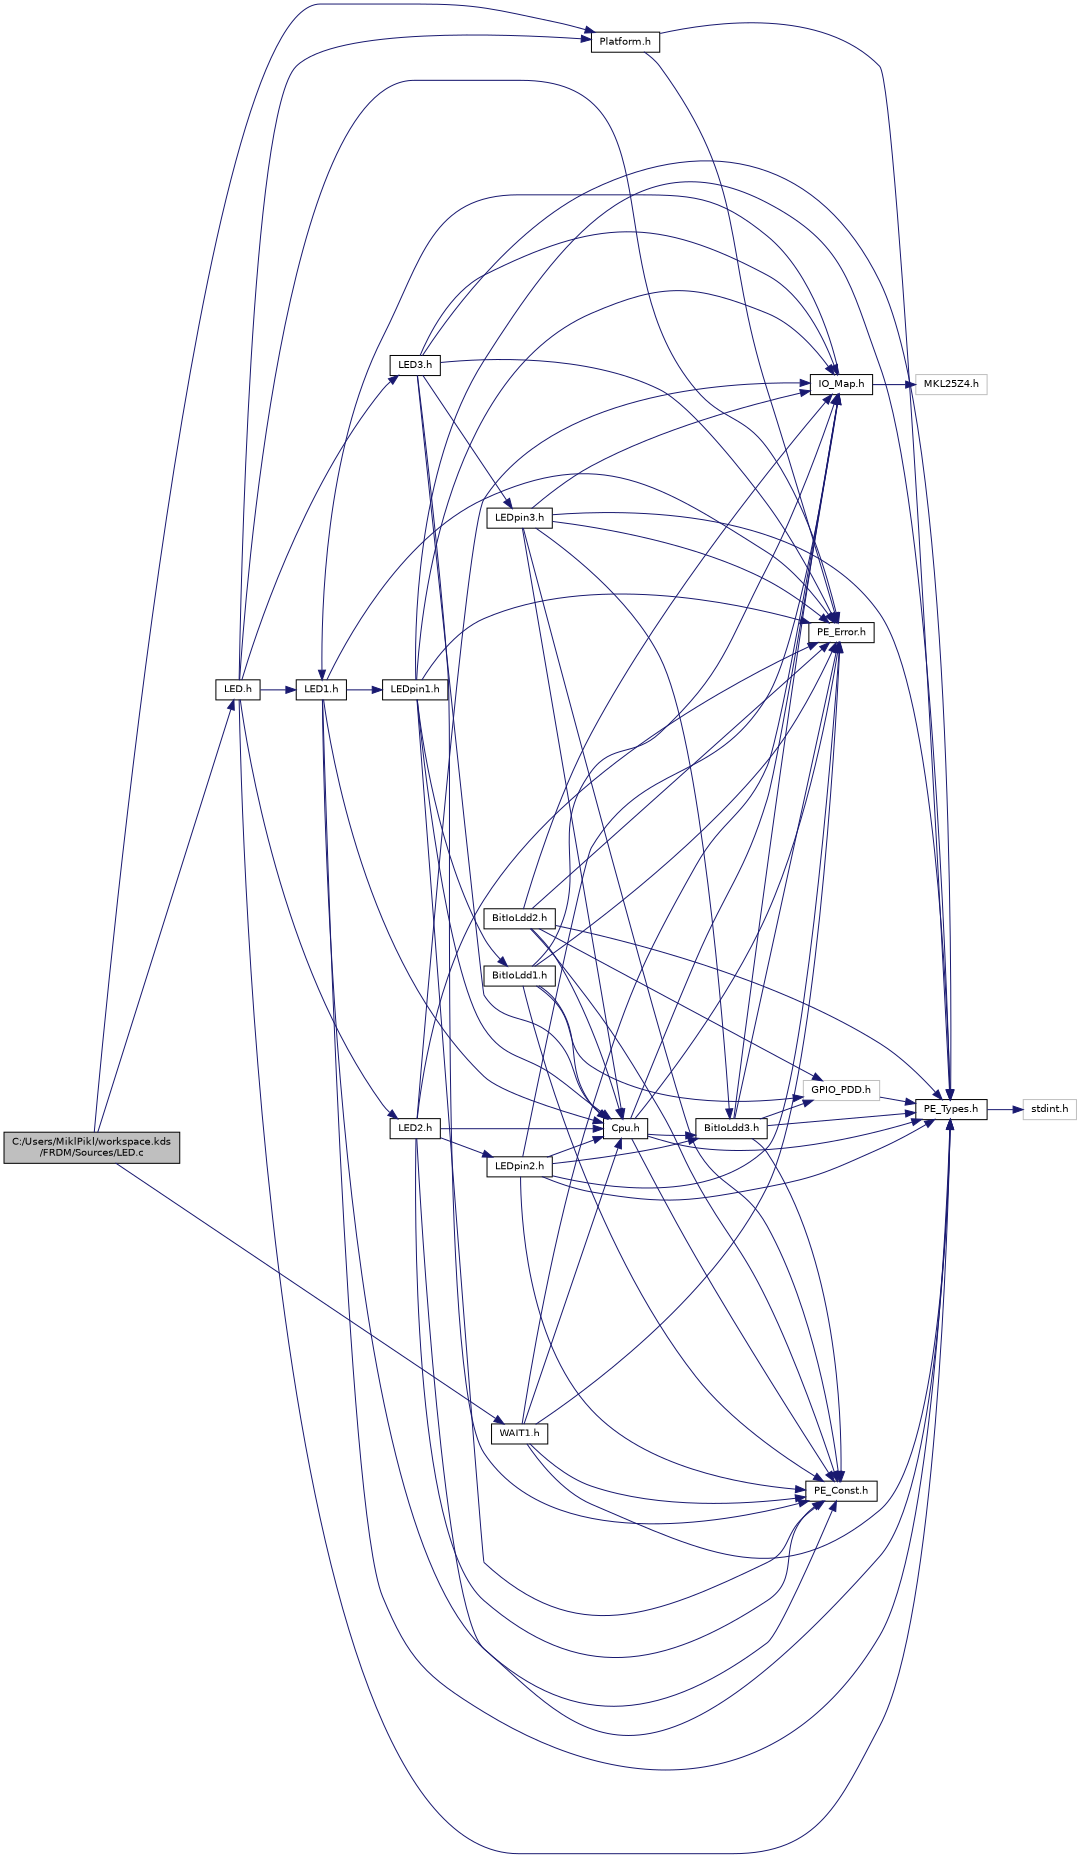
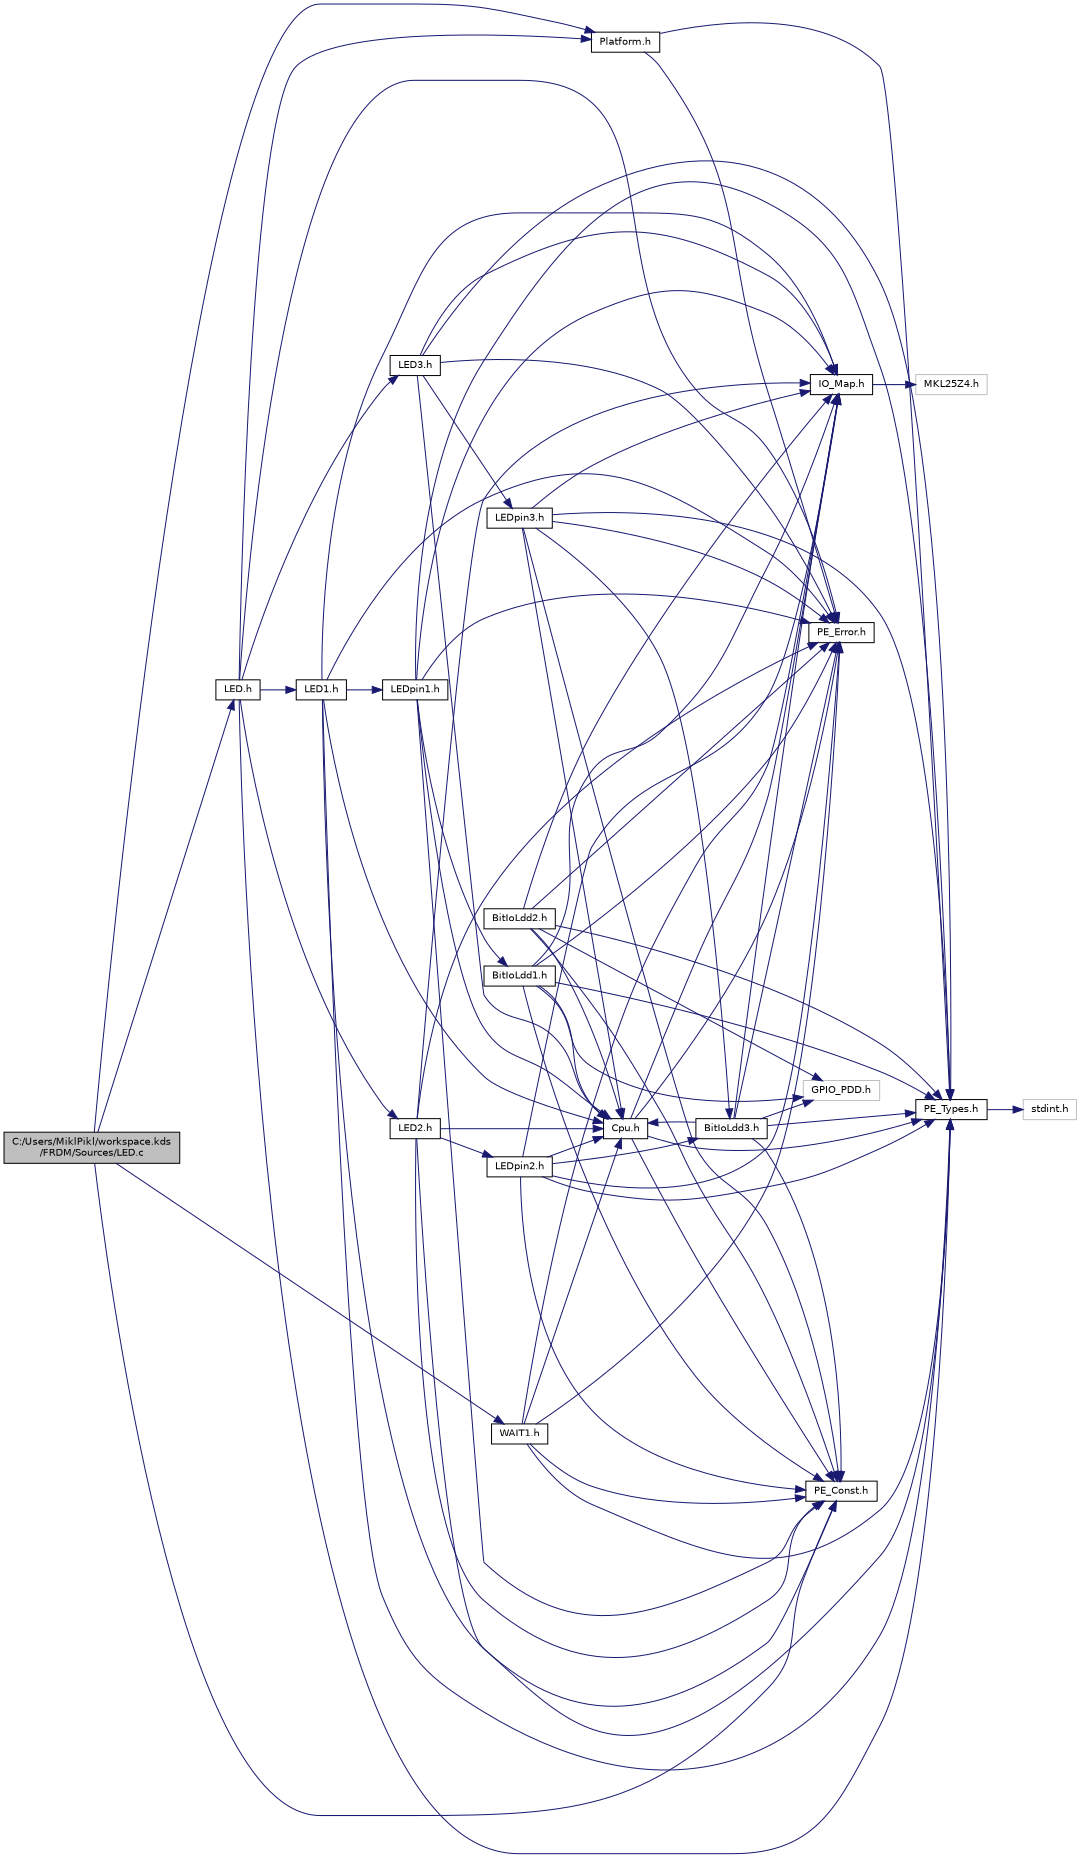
edge "IO_Map.h" -> "LED1.h": reversed
edge "LED3.h" -> "PE_Const.h": now "C:/Users/MiklPikl/workspace.kds /FRDM/Sources/LED.c" -> "PE_Const.h"
edge "GPIO_PDD.h" -> "PE_Types.h": now "BitIoLdd1.h" -> "PE_Types.h"
edge "Cpu.h" -> "BitIoLdd3.h": reversed
